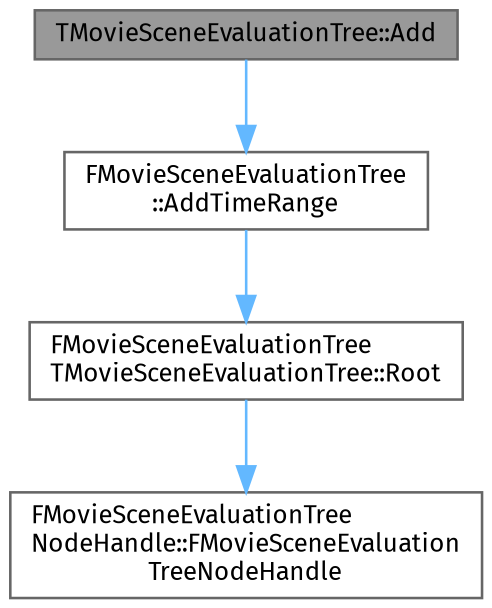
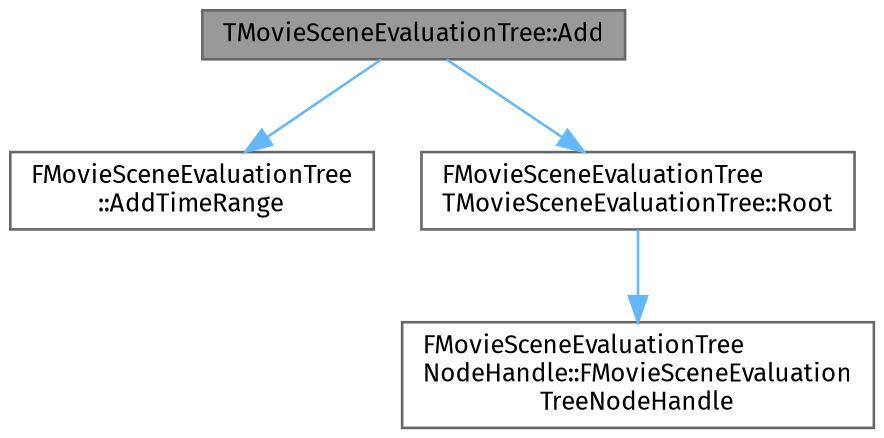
edge "FMovieSceneEvaluationTree ::AddTimeRange" -> "FMovieSceneEvaluationTree TMovieSceneEvaluationTree::Root": now "TMovieSceneEvaluationTree::Add" -> "FMovieSceneEvaluationTree TMovieSceneEvaluationTree::Root"
